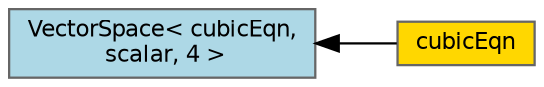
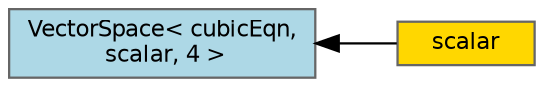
node "cubicEqn": label "cubicEqn" -> "scalar"
